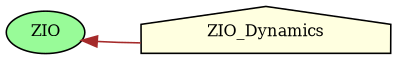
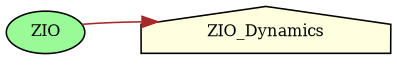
edge "ZIO_Dynamics" -> "ZIO": reversed
